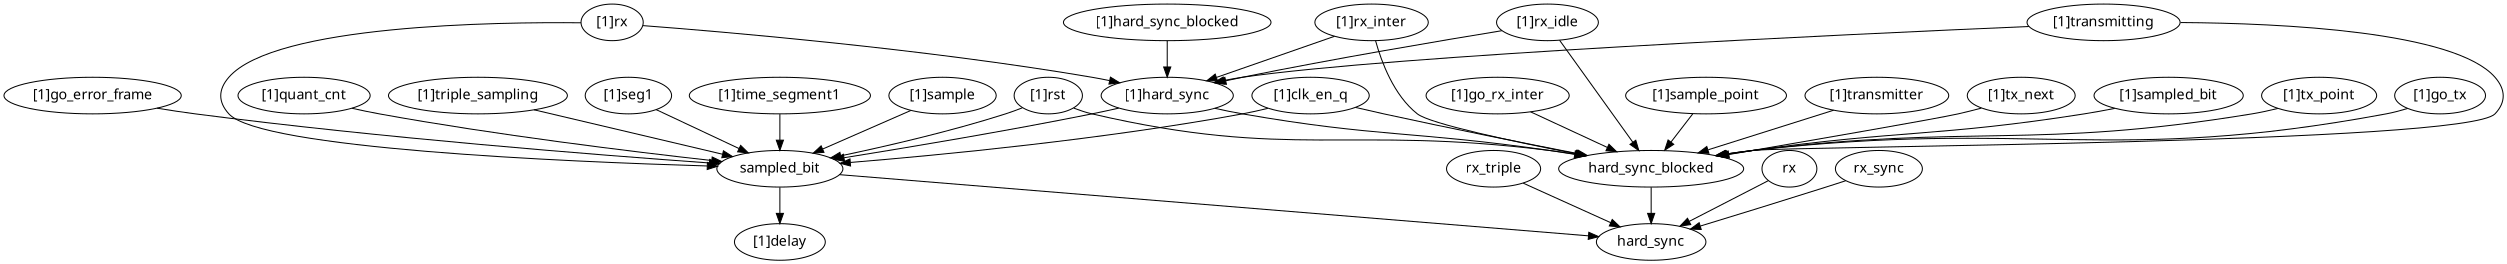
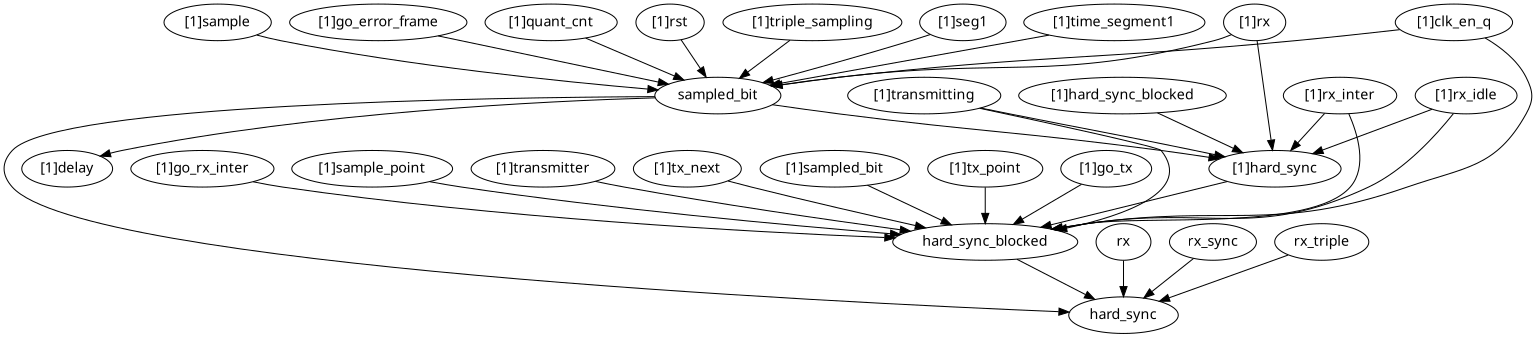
edge "[1]hard_sync" -> "sampled_bit": reversed
edge "[1]rst" -> "hard_sync_blocked": removed
